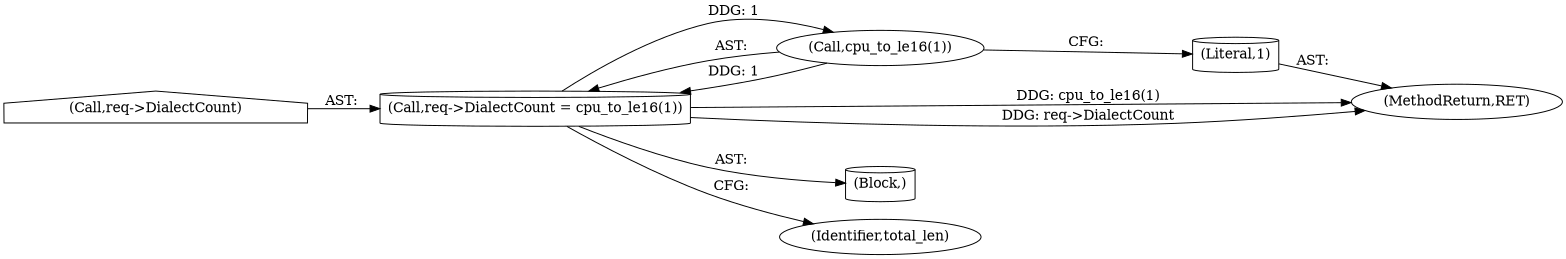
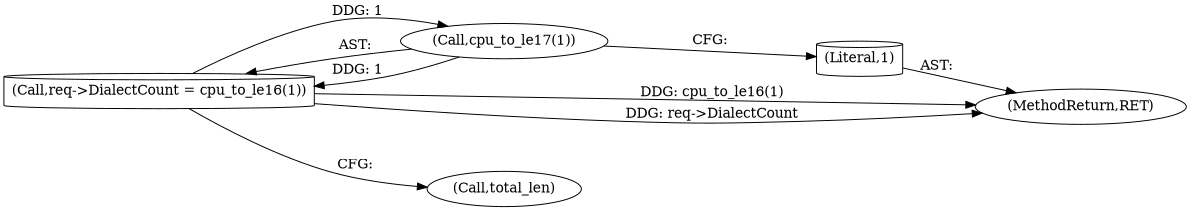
node "(Call,cpu_to_le16(1))": label "(Call,cpu_to_le16(1))" -> "(Call,cpu_to_le17(1))"
node "(Call,req->DialectCount)": removed
node "(Block,)": removed
node "(Identifier,total_len)": label "(Identifier,total_len)" -> "(Call,total_len)"
